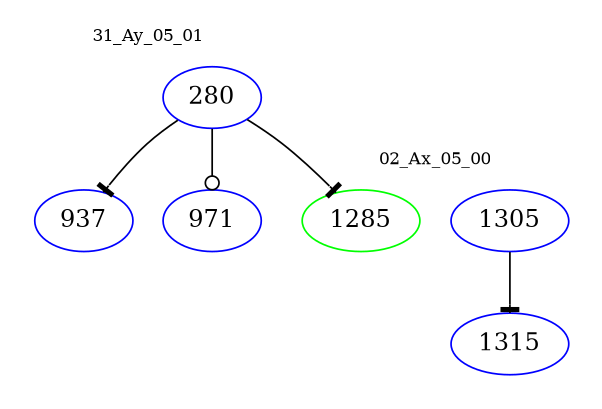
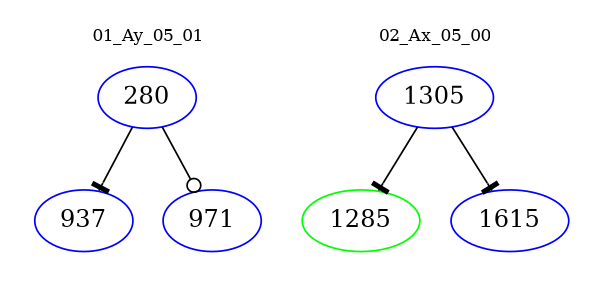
cluster "31_Ay_05_01": label "31_Ay_05_01" -> "01_Ay_05_01"
edge "280" -> "1285": now "1305" -> "1285"
node "1315": label "1315" -> "1615"
